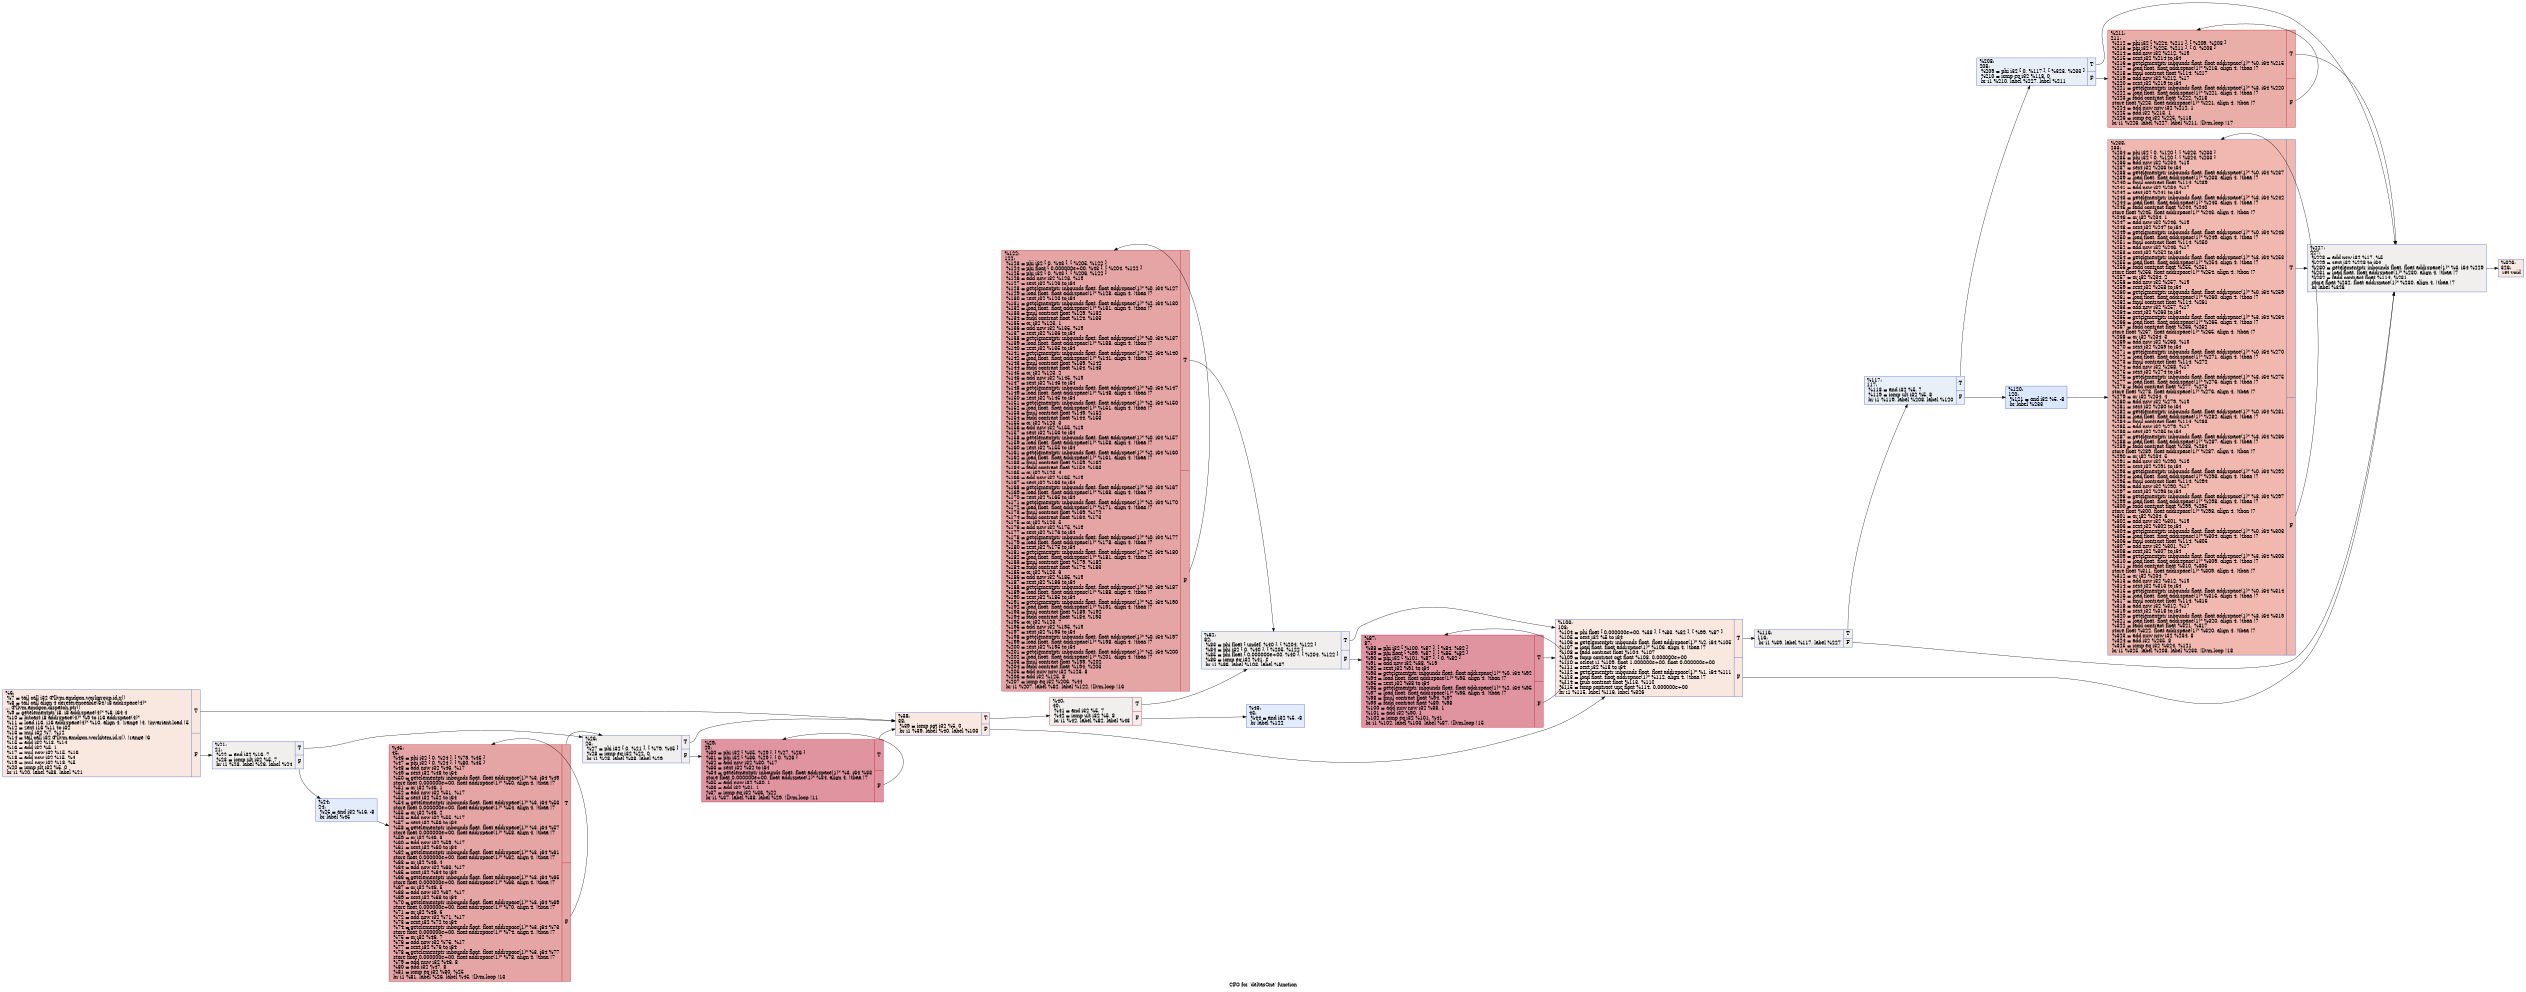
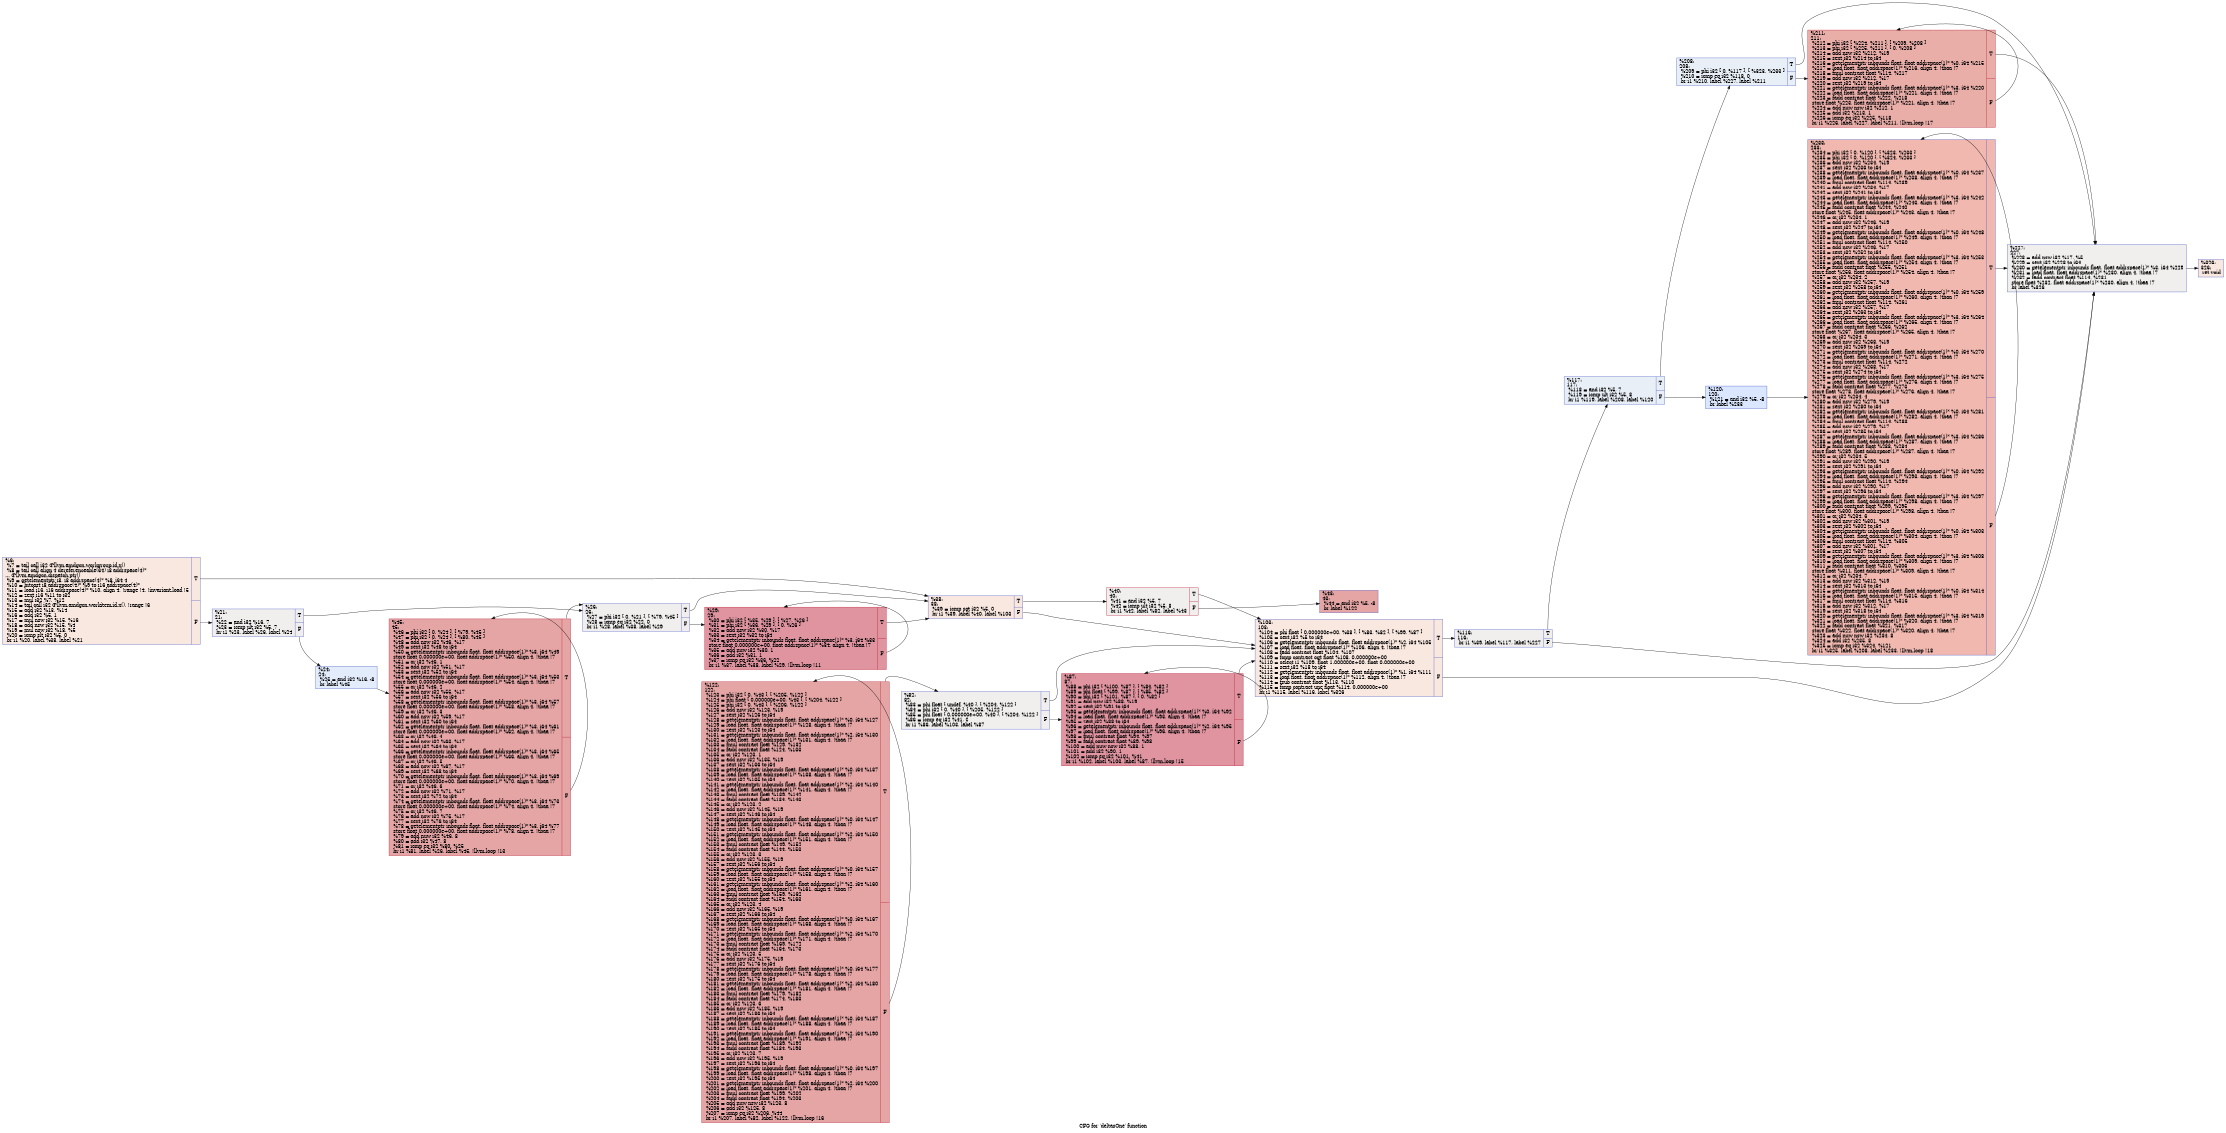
edge "%40:" -> "%82:": now "%40:" -> "%103:"
node "%43:": fillcolor #bfd3f670 -> #c5333470
